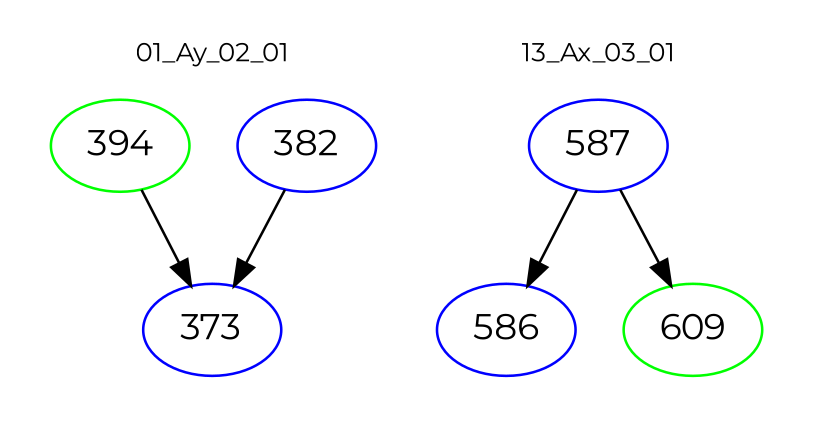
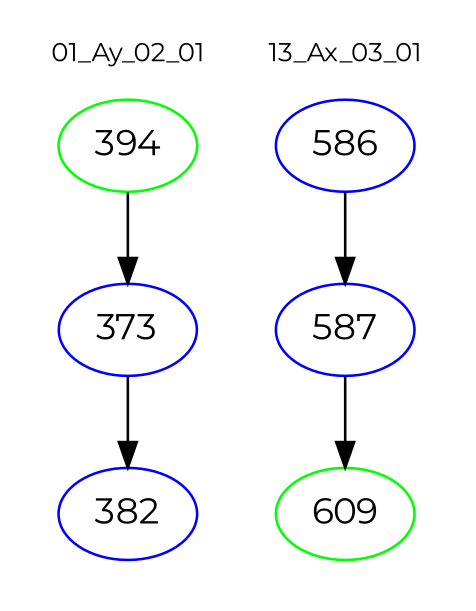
edge "382" -> "373": reversed
edge "587" -> "586": reversed
